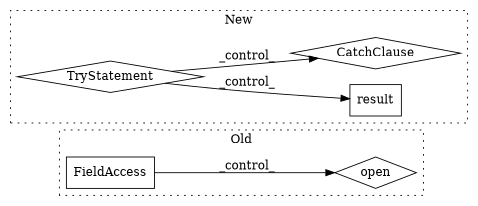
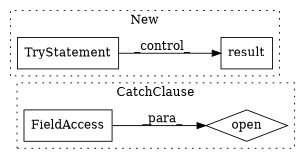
node "CatchClause": removed
node "TryStatement": shape diamond -> box
cluster "Old": label "Old" -> "CatchClause"
edge "FieldAccess" -> "open": label "_control_" -> "_para_"
